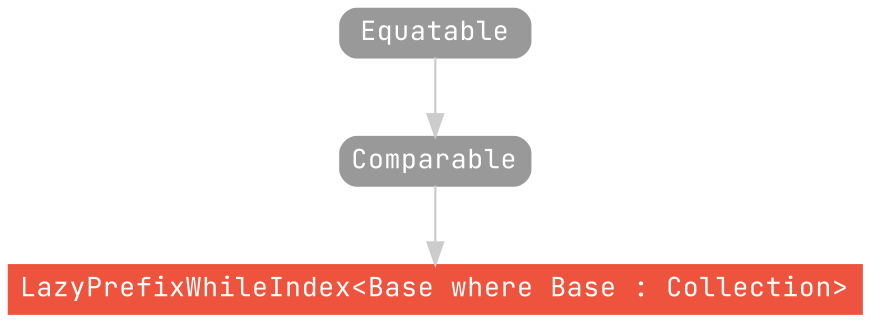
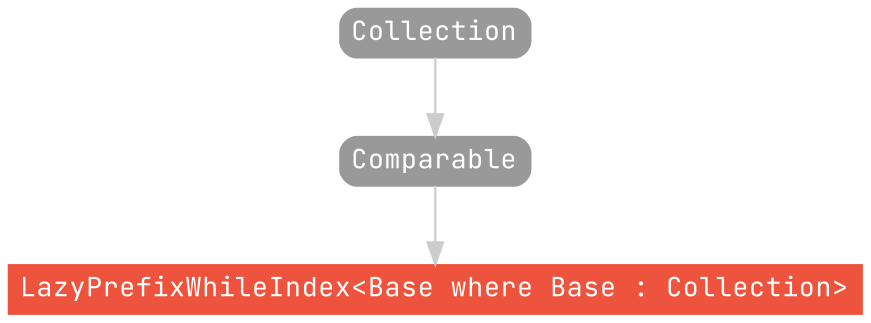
node "Equatable": label "Equatable" -> "Collection"
